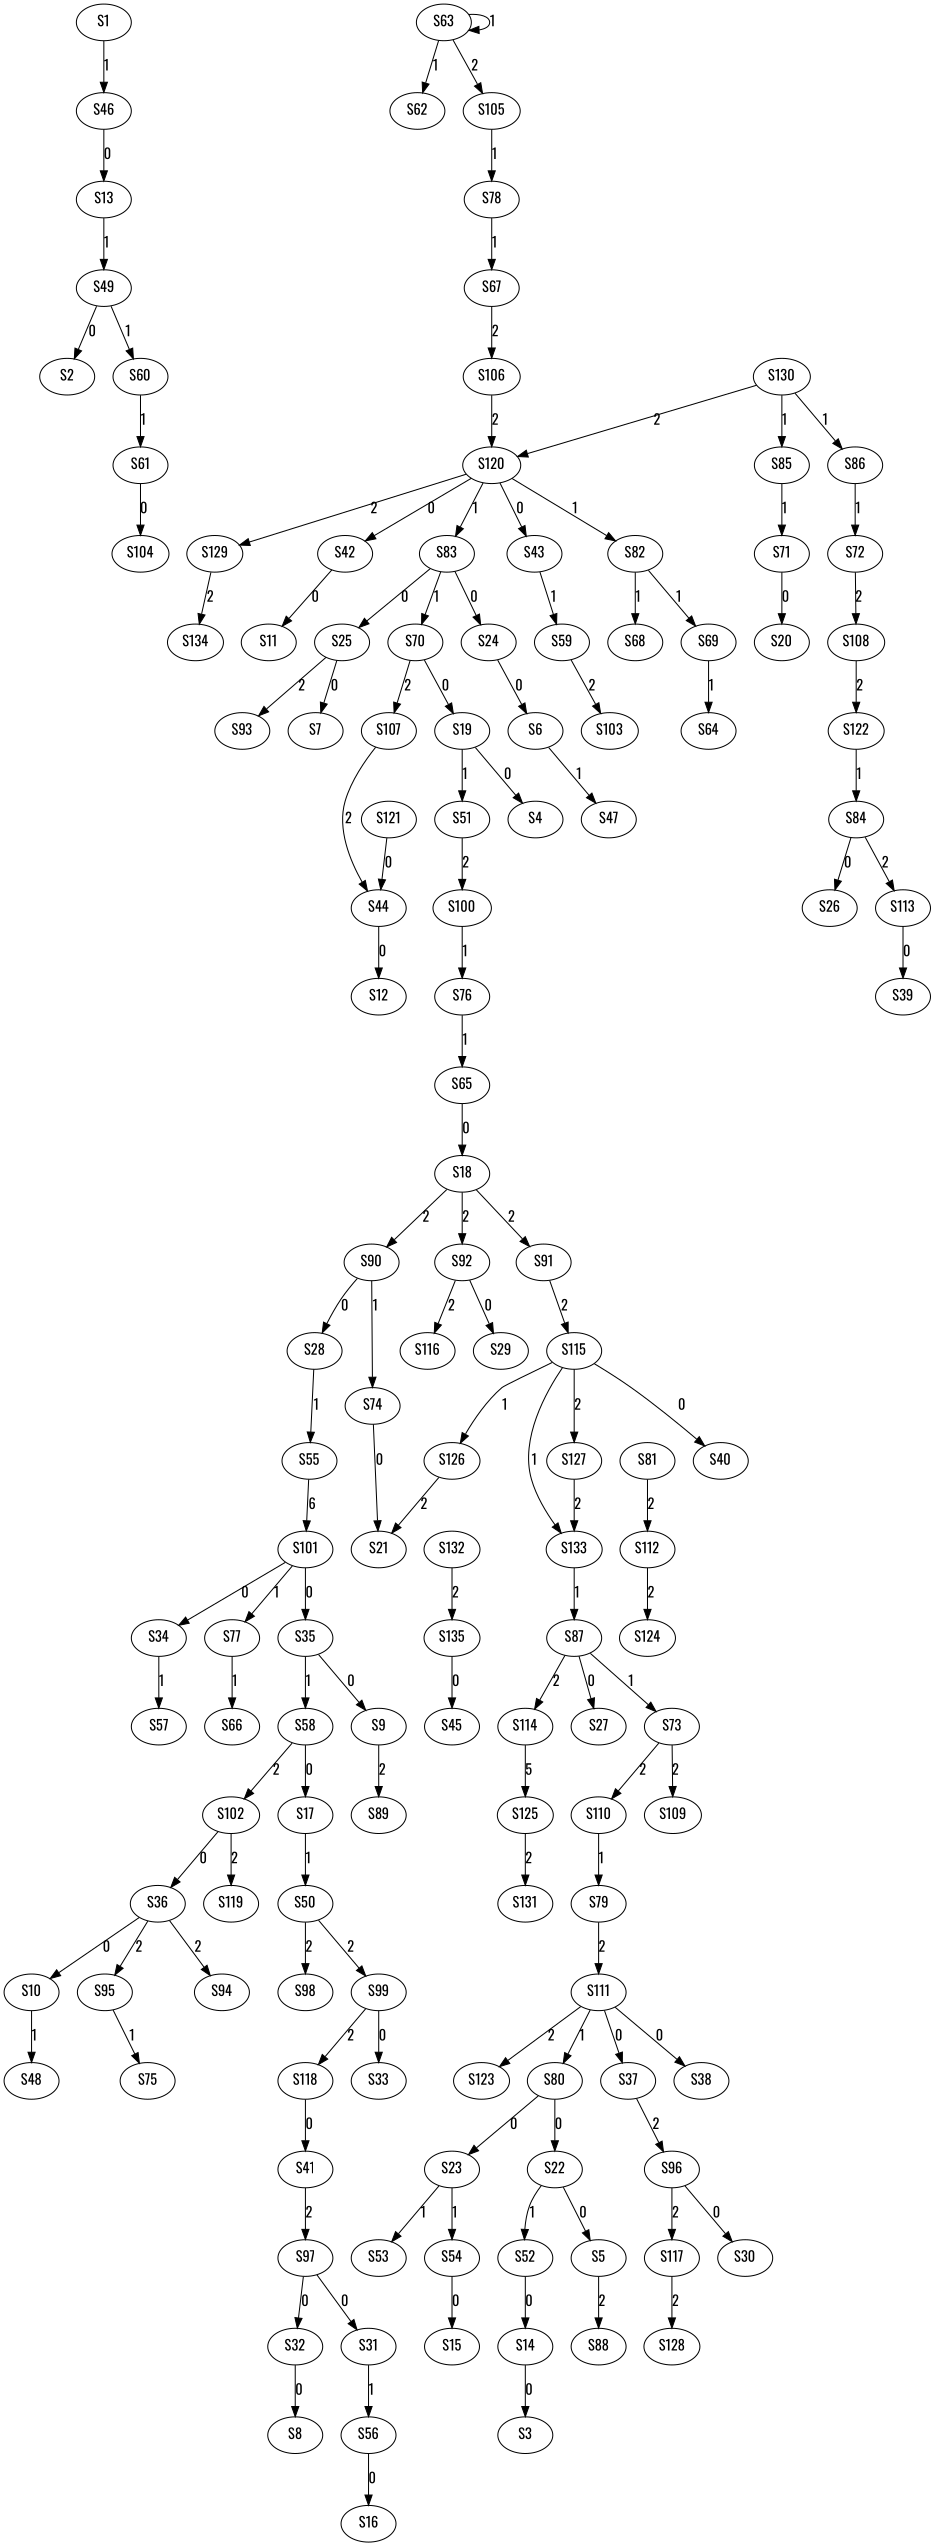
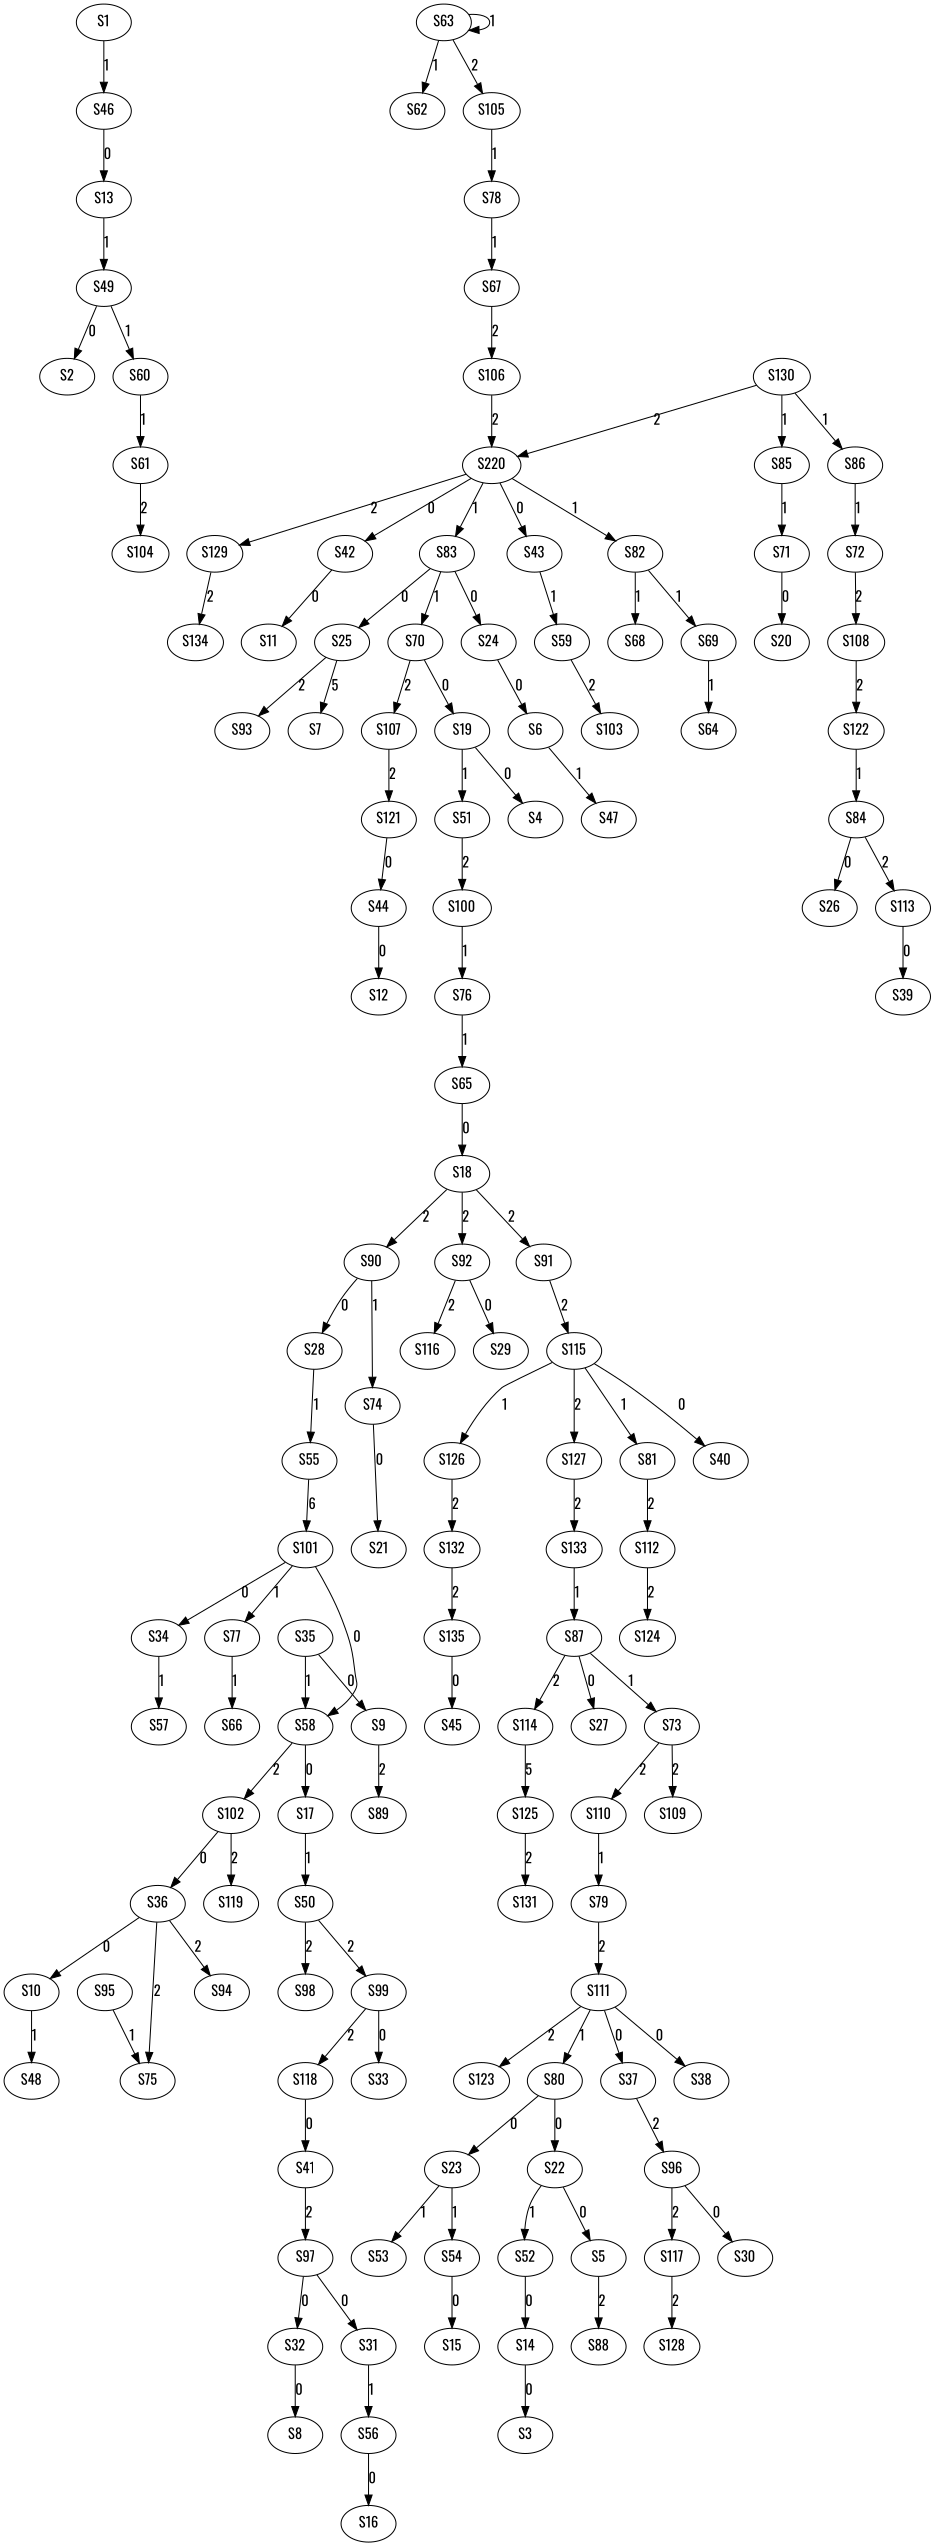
node "S120": label "S120" -> "S220"
edge "S61" -> "S104": label "0" -> "2"
edge "S25" -> "S7": label "0" -> "5"
edge "S107" -> "S44": now "S107" -> "S121"
edge "S115" -> "S133": now "S115" -> "S81"
edge "S126" -> "S21": now "S126" -> "S132"
edge "S101" -> "S35": now "S101" -> "S58"
edge "S36" -> "S95": now "S36" -> "S75"
